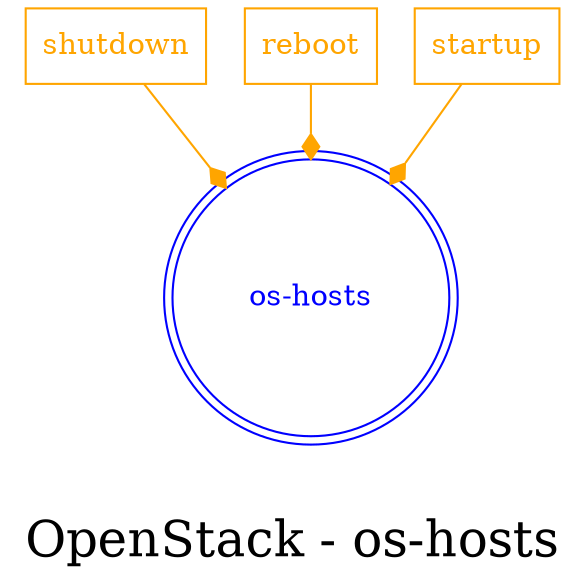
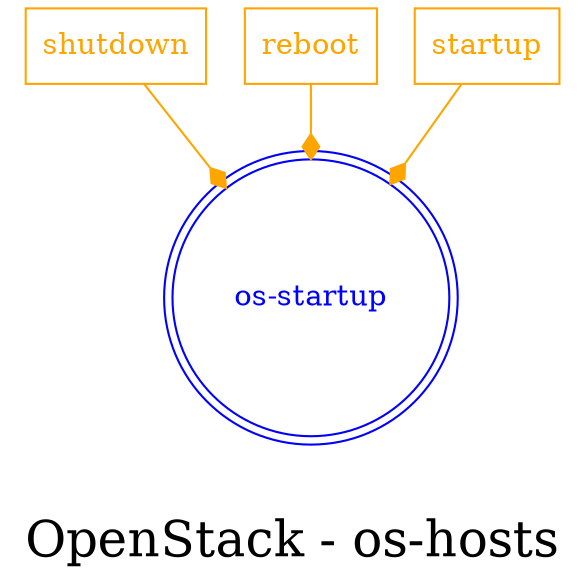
node "os-hosts": label "os-hosts" -> "os-startup"
